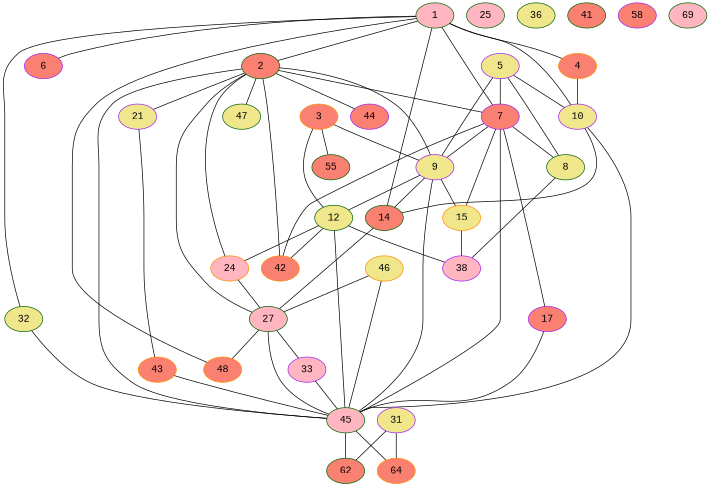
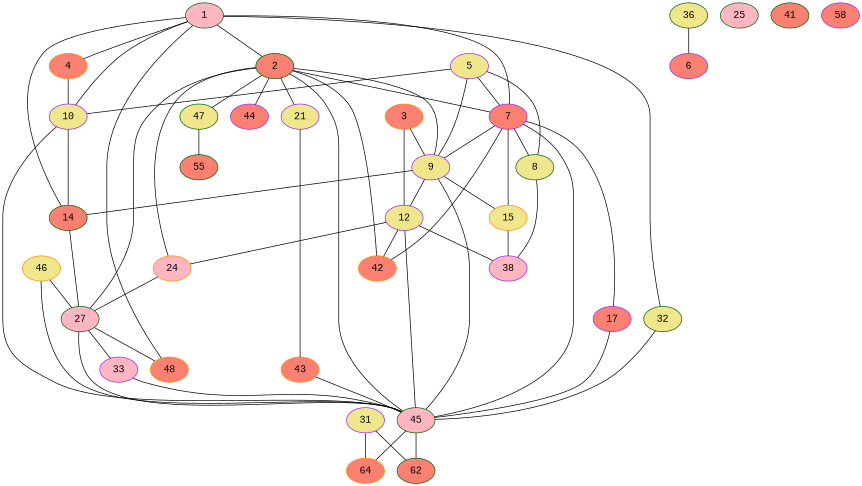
node "69": removed
edge "1" -- "6": now "36" -- "6"
edge "3" -- "55": now "47" -- "55"
node "12": color darkgreen -> purple
